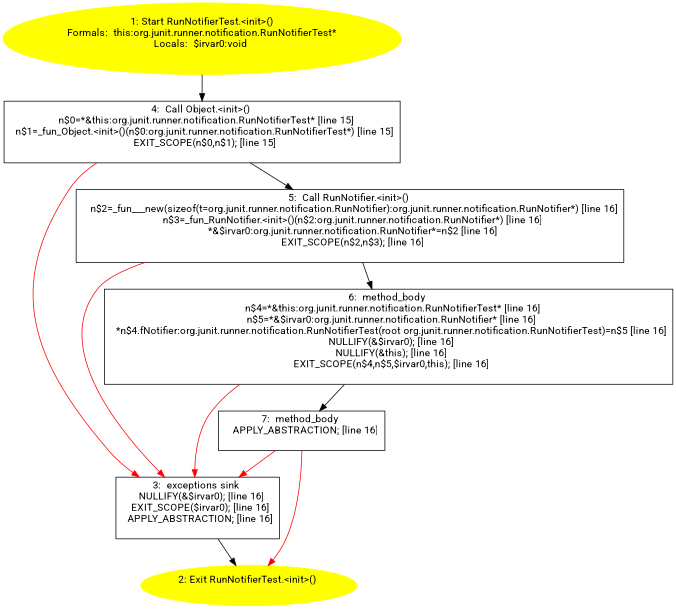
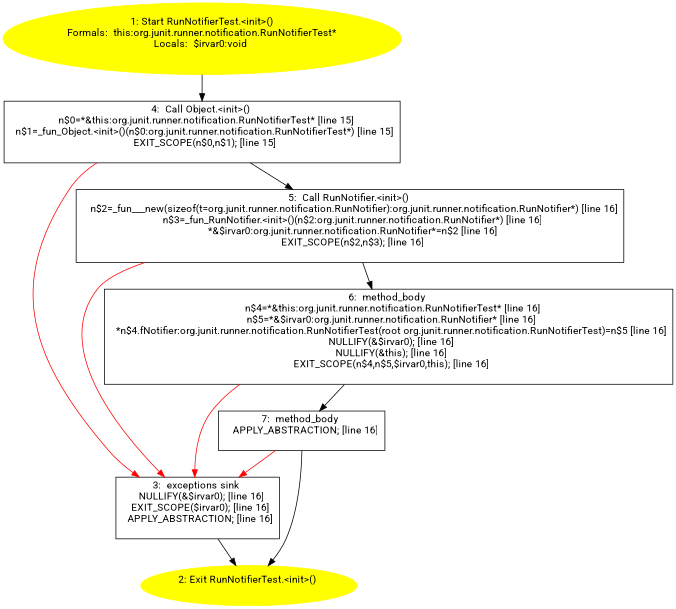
edge "7:  method_body APPLY_ABSTRACTION; [line 16]" -> "2: Exit RunNotifierTest.<init>()": color red -> black
